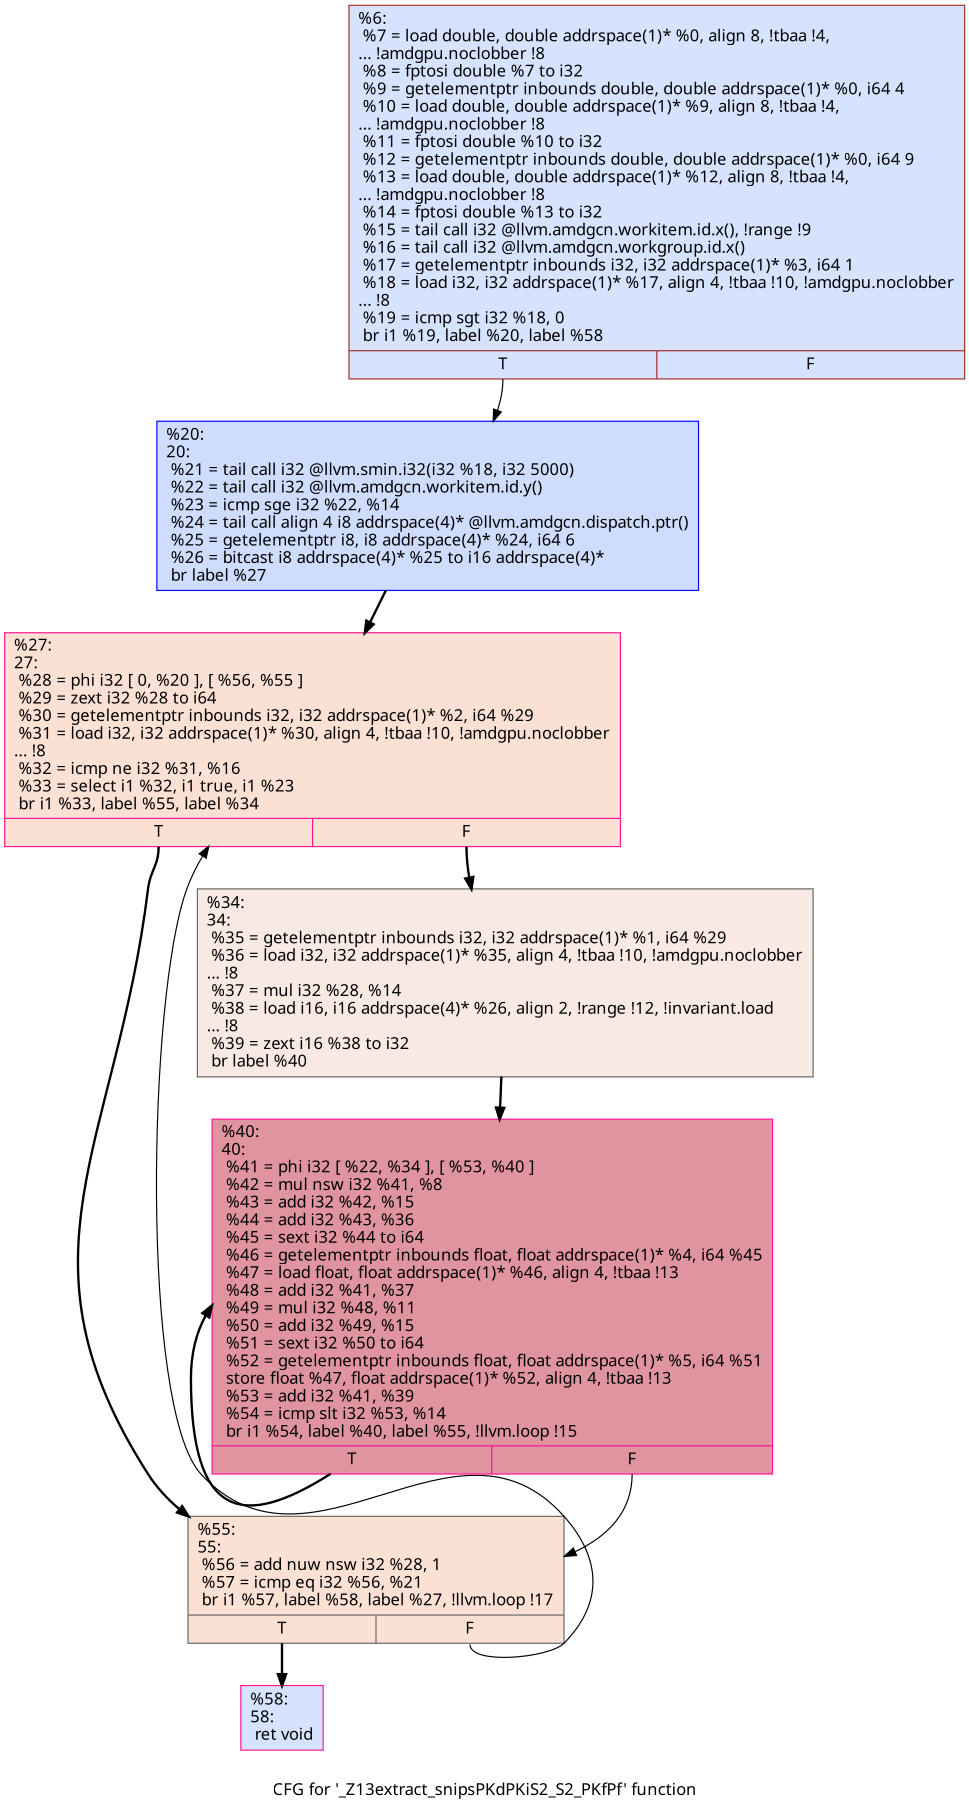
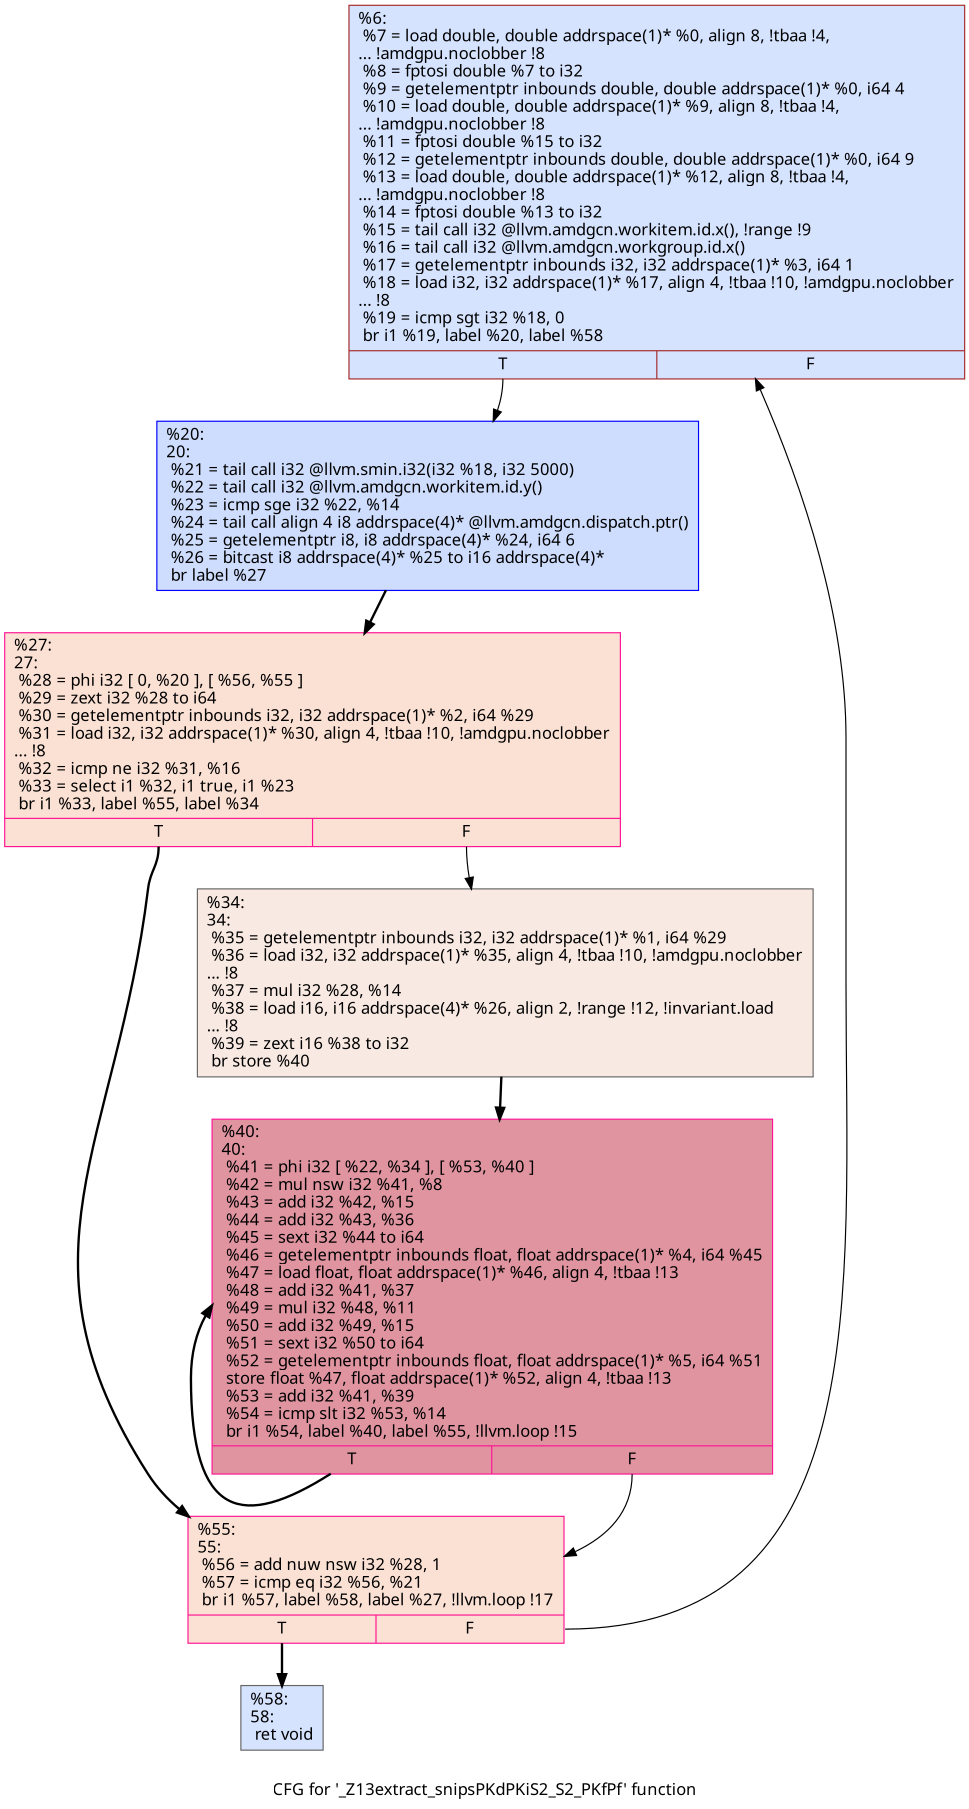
node "%6:": text "%11 = fptosi double %10 to i32" -> "%11 = fptosi double %15 to i32"
edge "%27:" -> "%34:": style bold -> solid
node "%34:": text "br label %40" -> "br store %40"
edge "%55:" -> "%27:": now "%55:" -> "%6:"
node "%55:": color gray40 -> deeppink
node "%58:": color deeppink -> gray40
